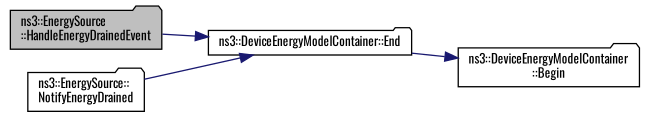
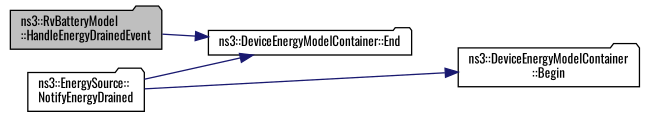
node "ns3::EnergySource ::HandleEnergyDrainedEvent": label "ns3::EnergySource ::HandleEnergyDrainedEvent" -> "ns3::RvBatteryModel ::HandleEnergyDrainedEvent"
edge "ns3::DeviceEnergyModelContainer::End" -> "ns3::DeviceEnergyModelContainer ::Begin": now "ns3::EnergySource:: NotifyEnergyDrained" -> "ns3::DeviceEnergyModelContainer ::Begin"
